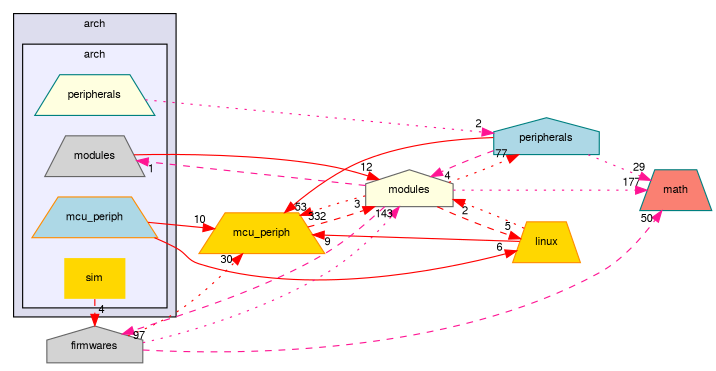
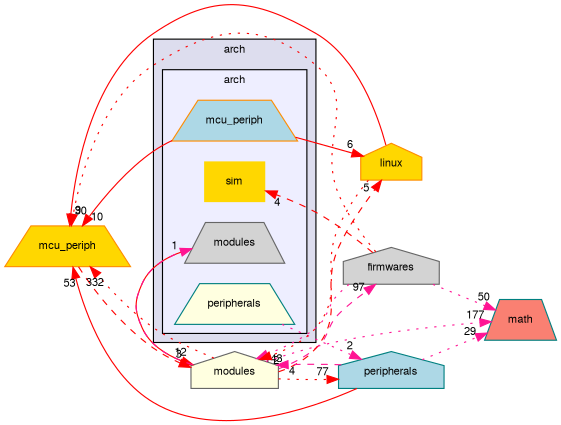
node "linux": shape trapezium -> house
edge "sim" -> "firmwares": reversed
edge "firmwares" -> "math": style dashed -> dotted
